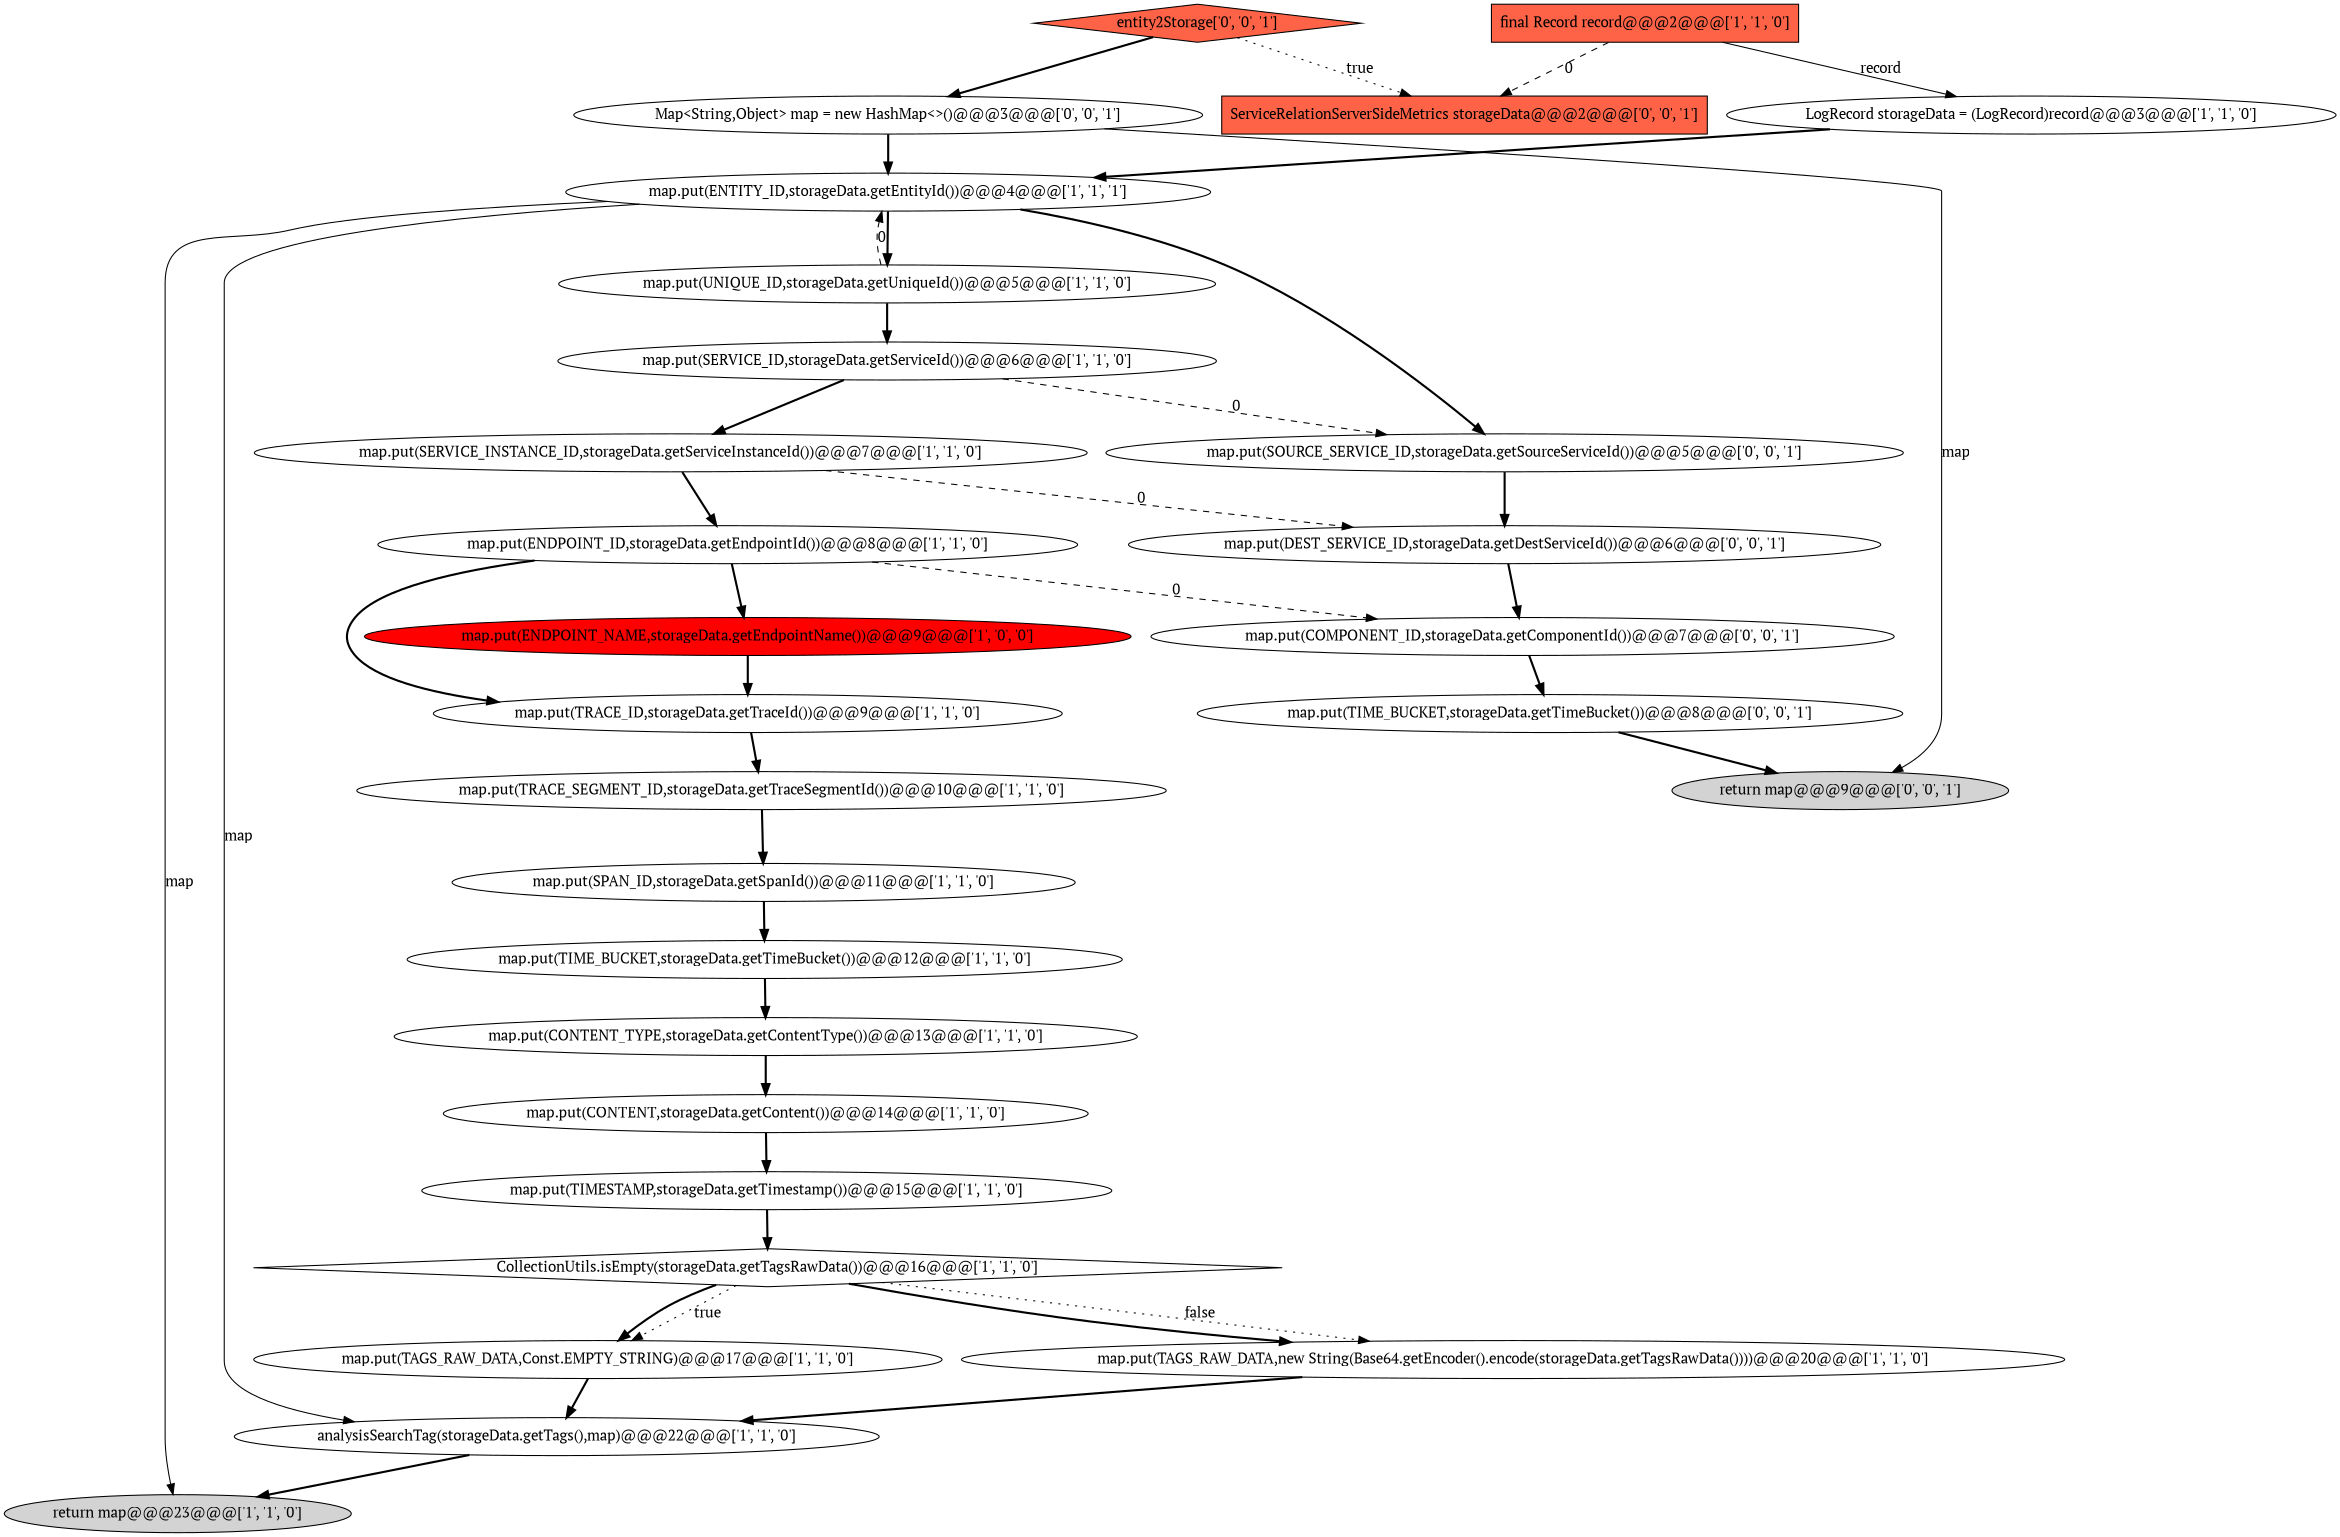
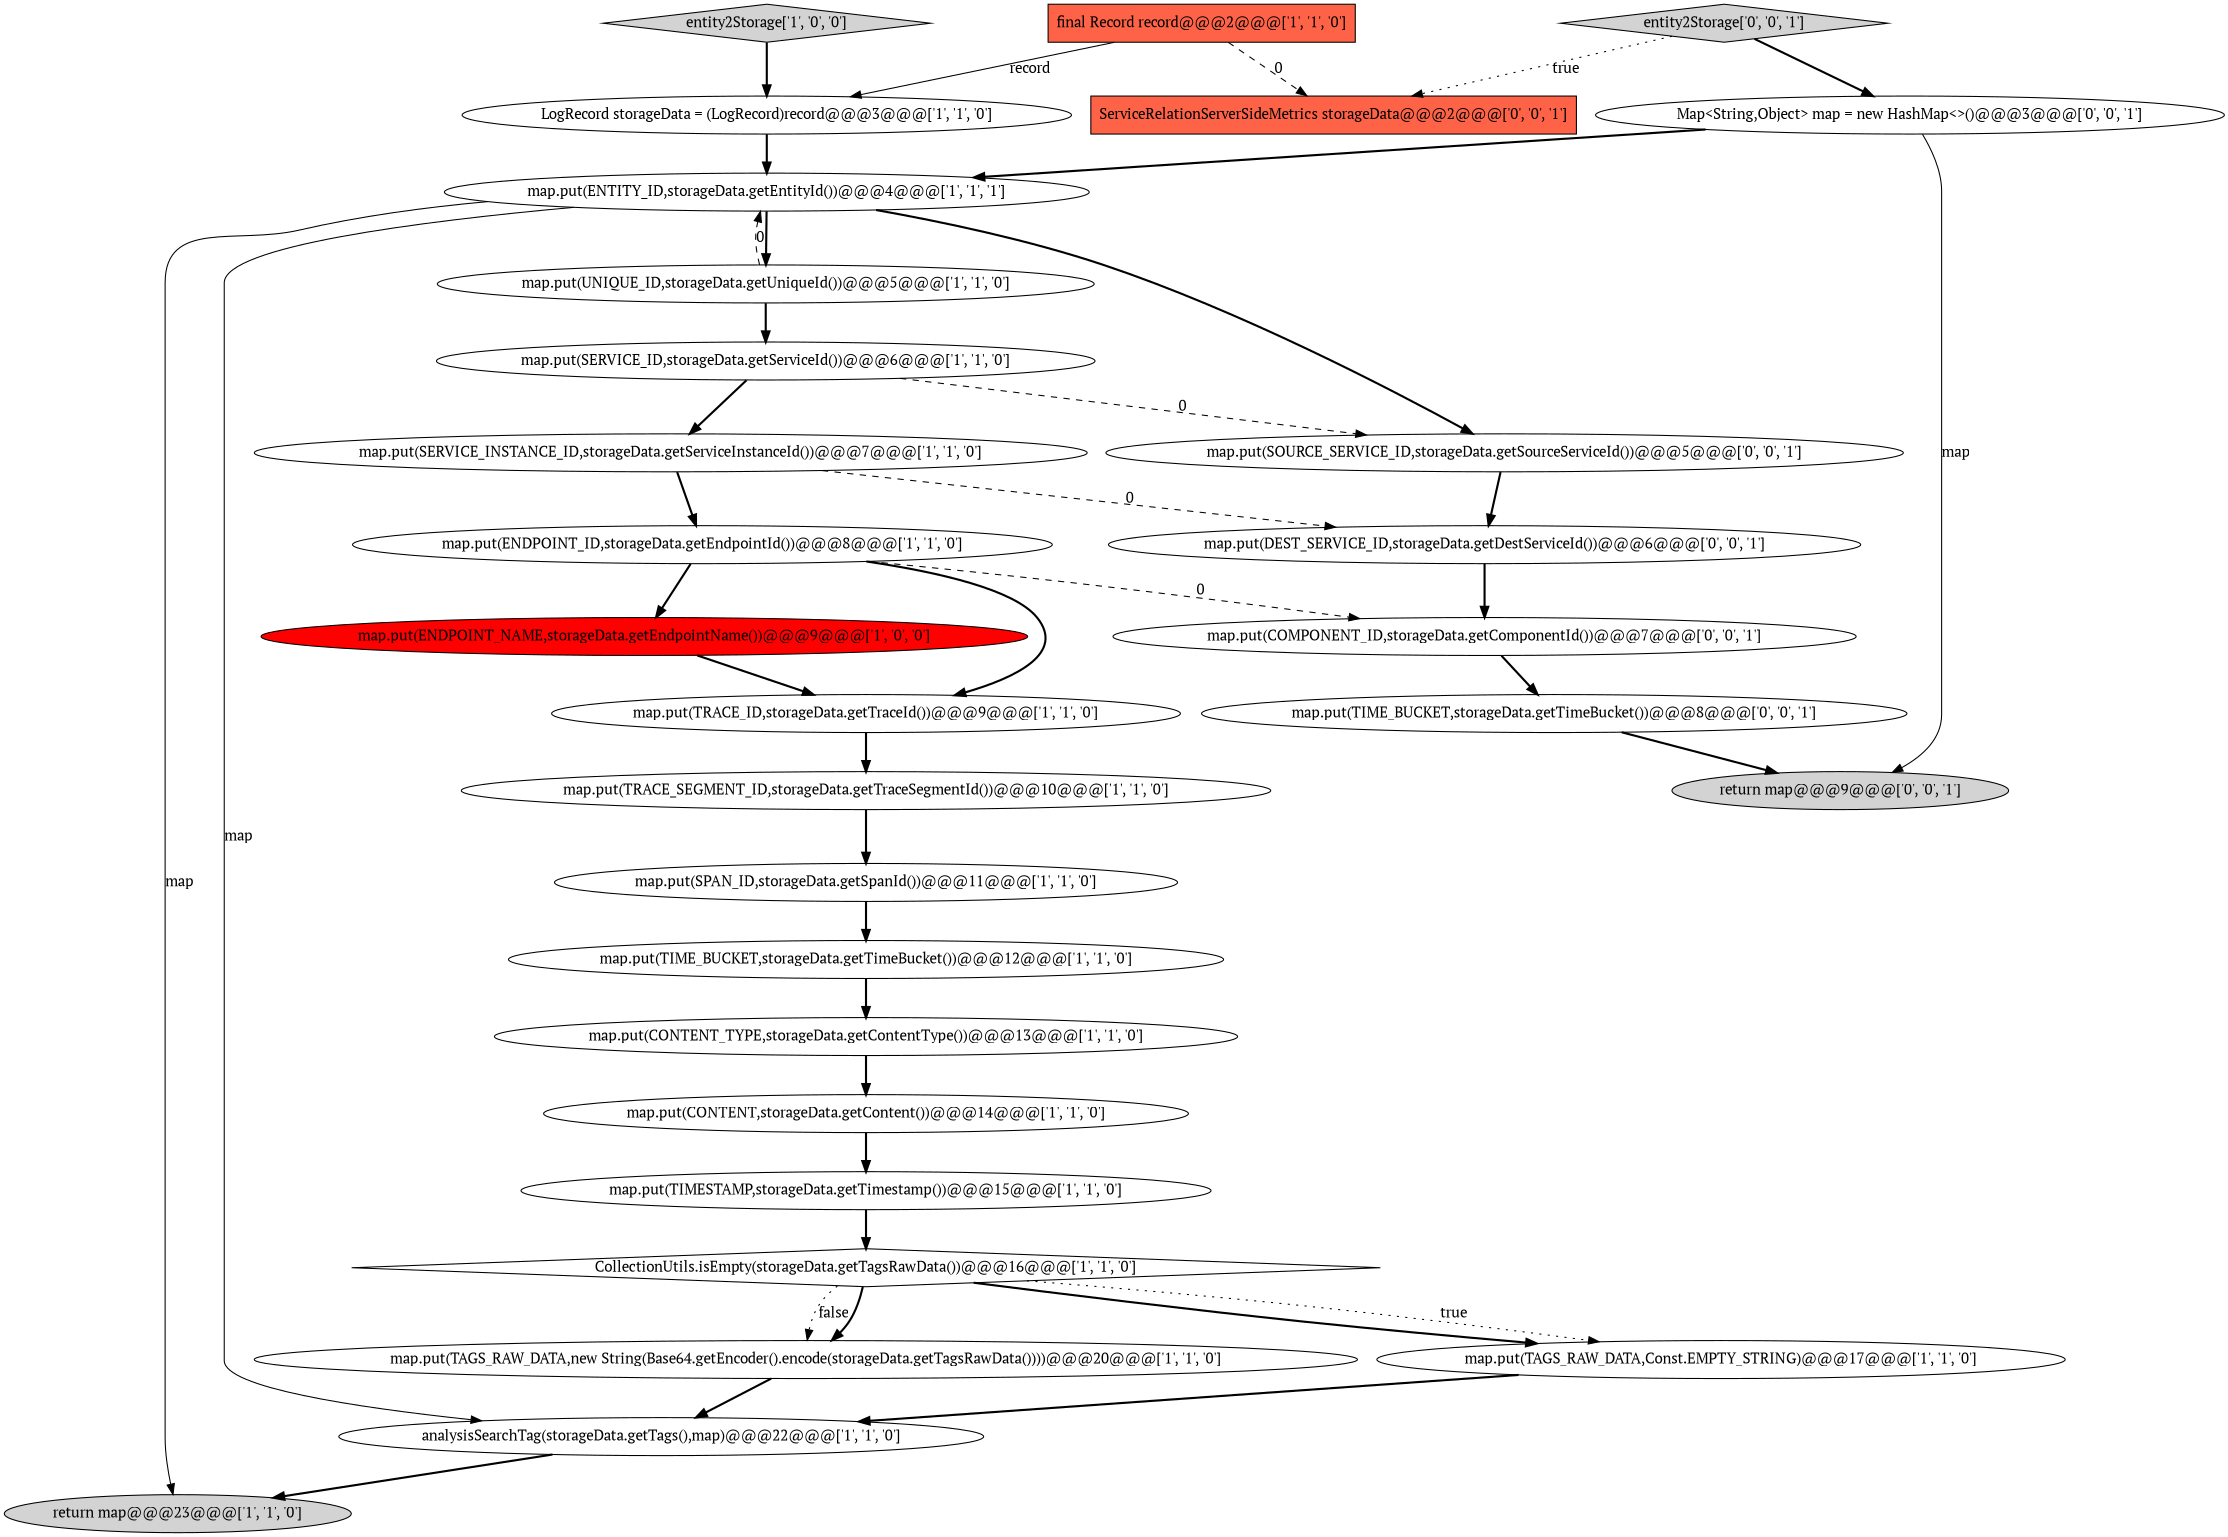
node "entity2Storage['1', '0', '0']": added
node "entity2Storage['0', '0', '1']": fillcolor tomato -> lightgray
